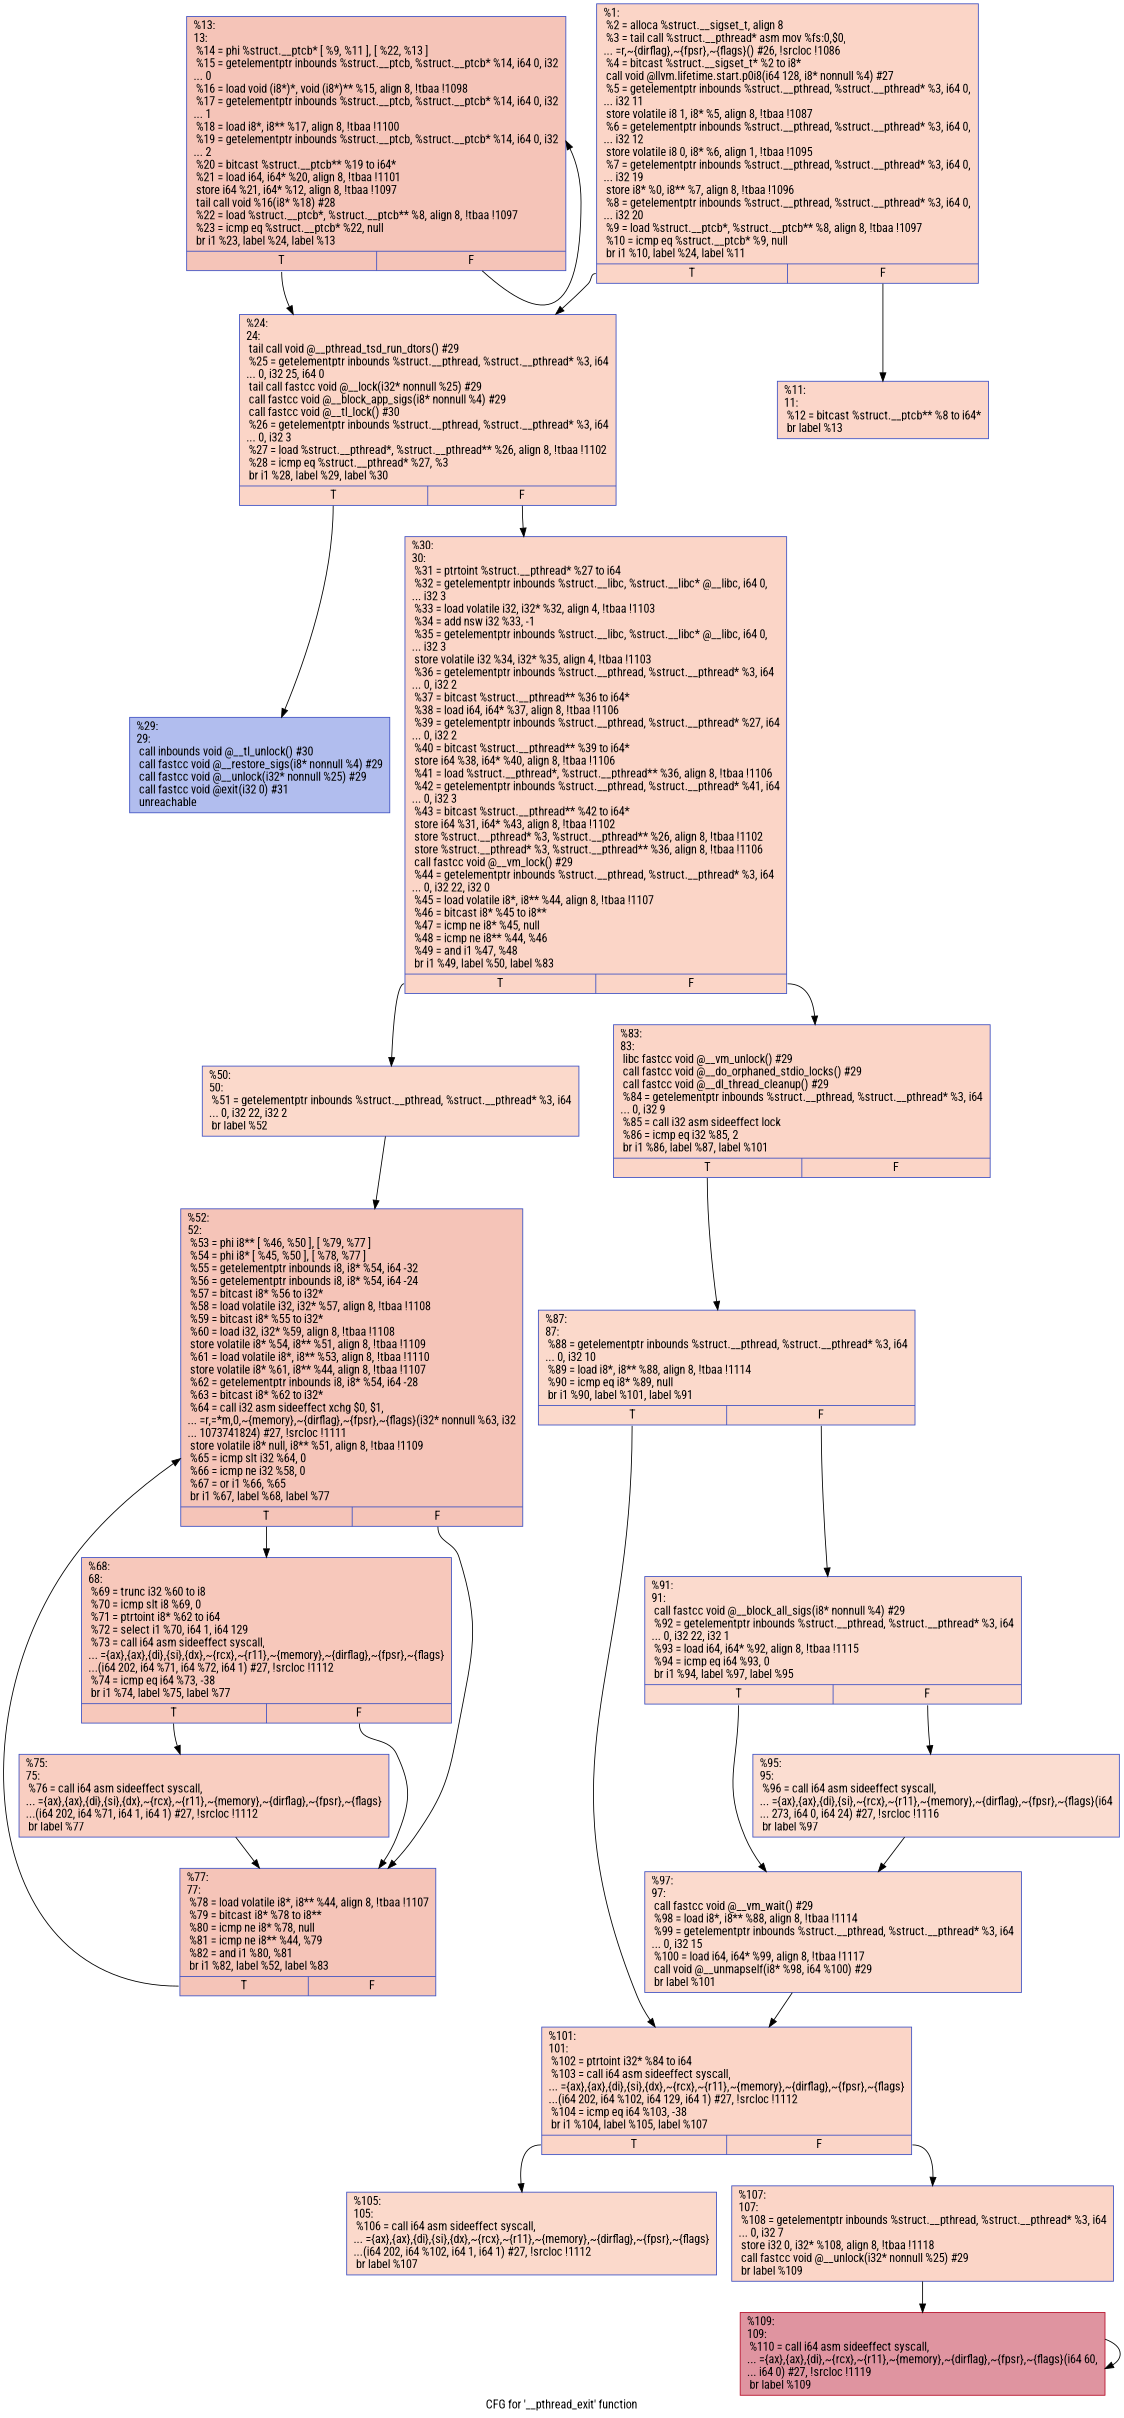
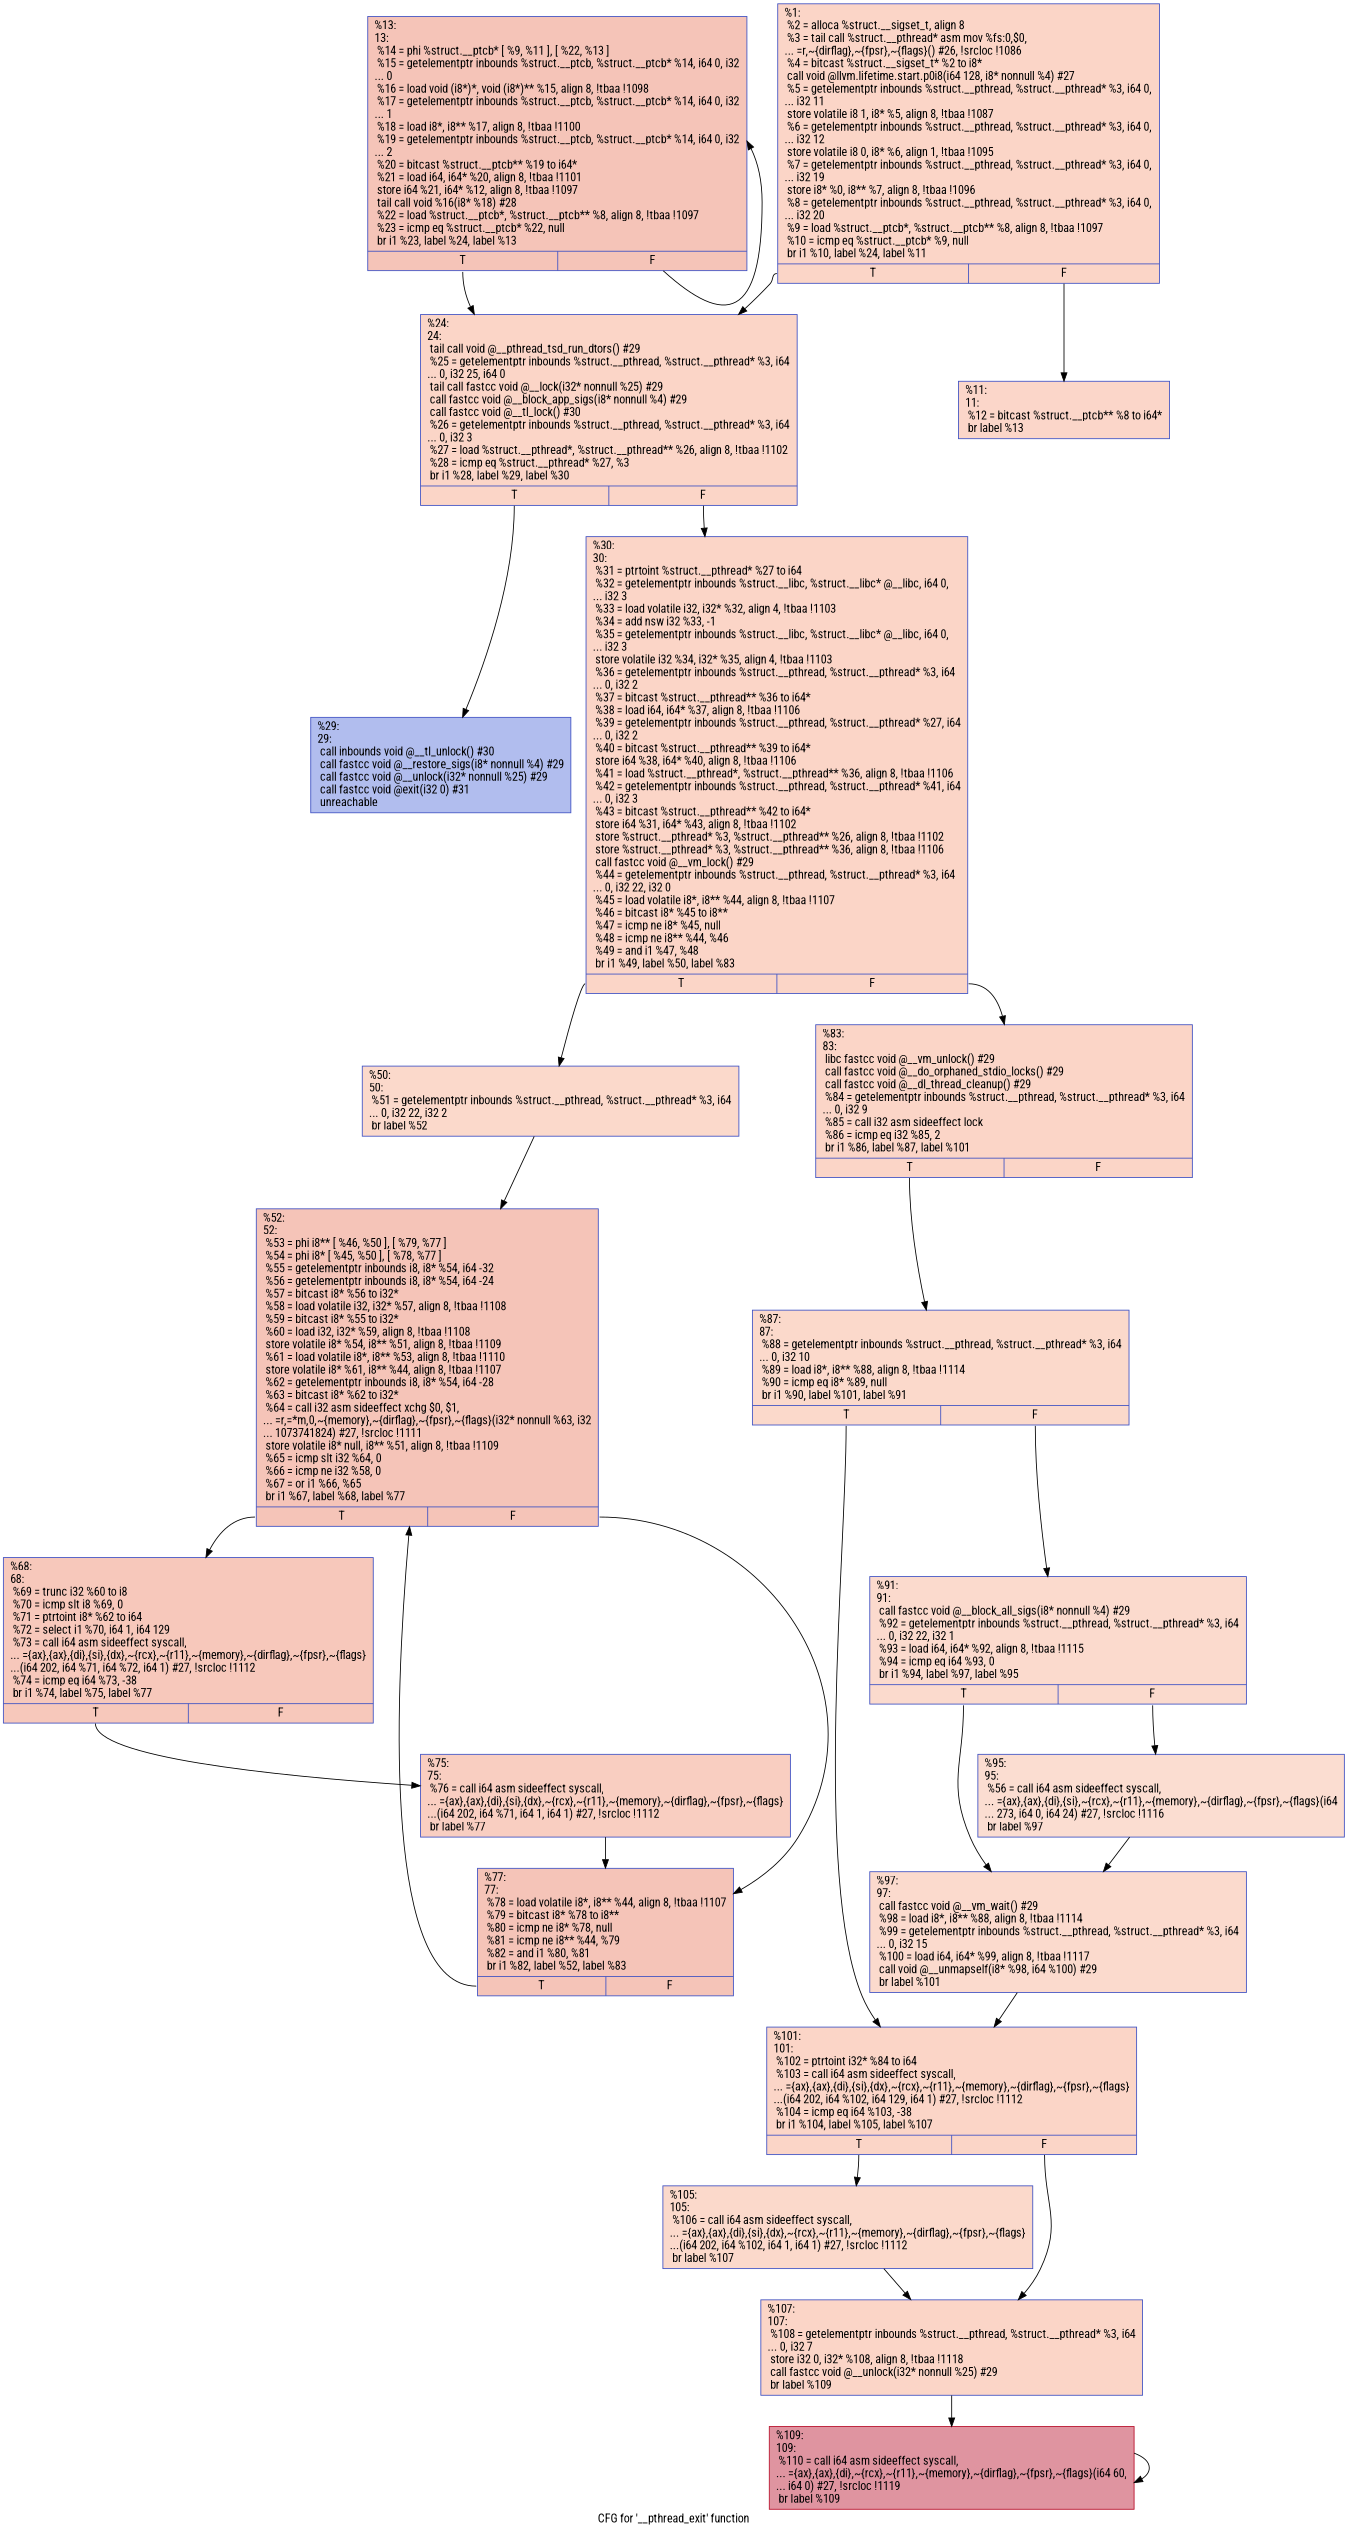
edge "%68:" -> "%77:": removed
node "%95:": text "%96 = call i64 asm sideeffect syscall," -> "%56 = call i64 asm sideeffect syscall,"
edge "%105:" -> "%107:": added
